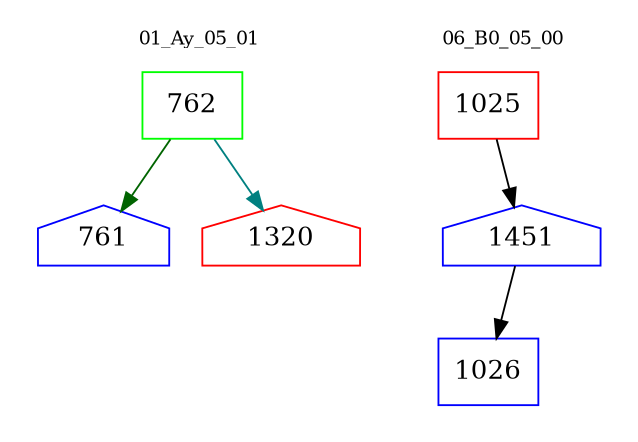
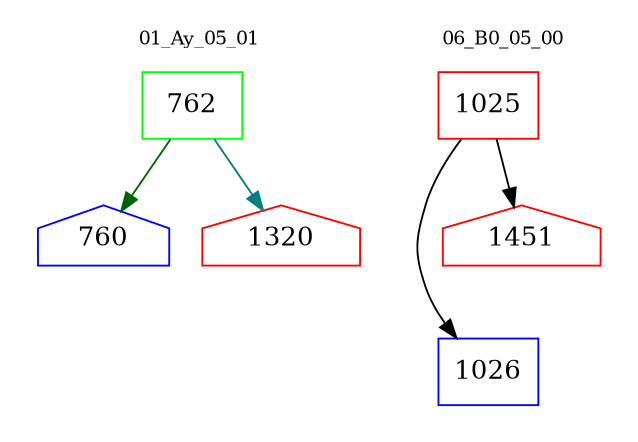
node "761": label "761" -> "760"
node "1451": color blue -> red
edge "1451" -> "1026": now "1025" -> "1026"
